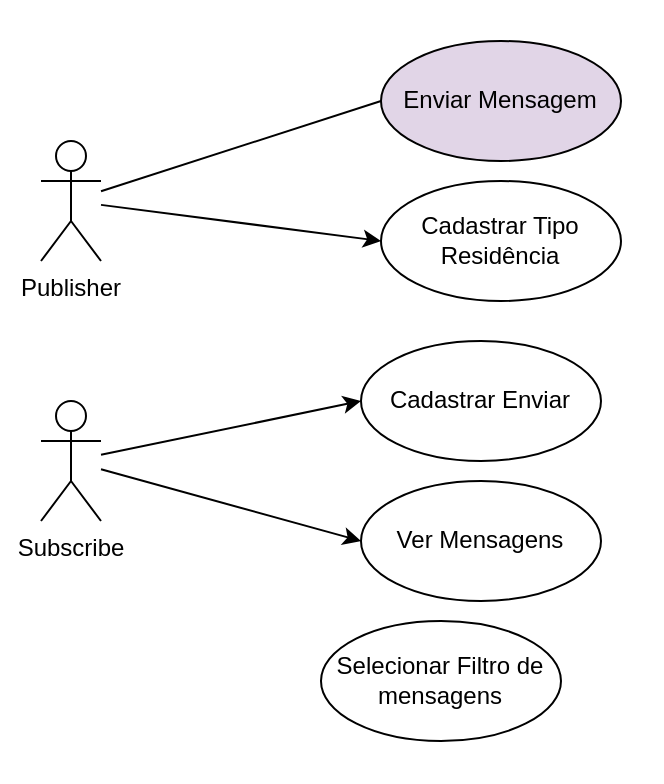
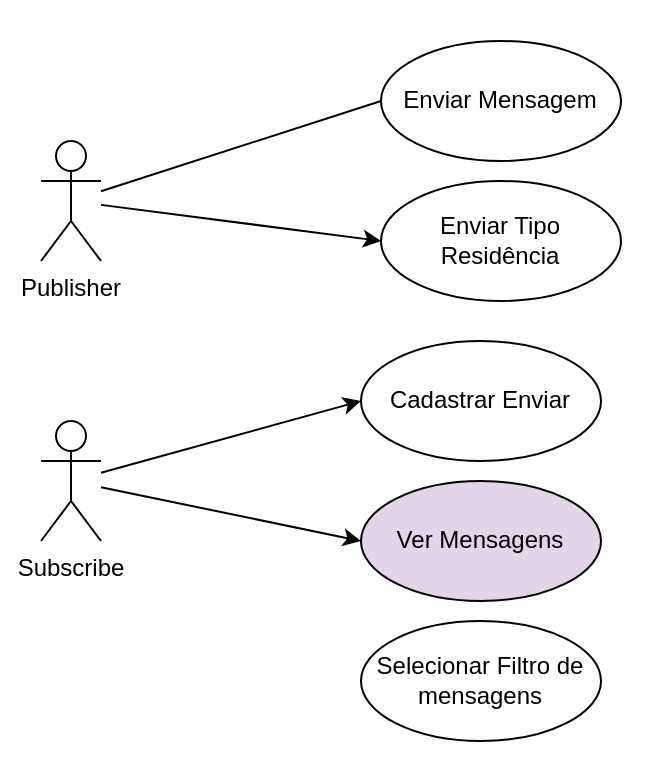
node "Enviar Mensagem": fillcolor #e1d5e7 -> #ffffff
node "Cadastrar Tipo Residência": label "Cadastrar Tipo Residência" -> "Enviar Tipo Residência"
node "Subscribe": moved (71, 461) -> (71, 481)
node "Ver Mensagens": fillcolor #ffffff -> #e1d5e7
node "Selecionar Filtro de mensagens": moved (441, 681) -> (481, 681)
